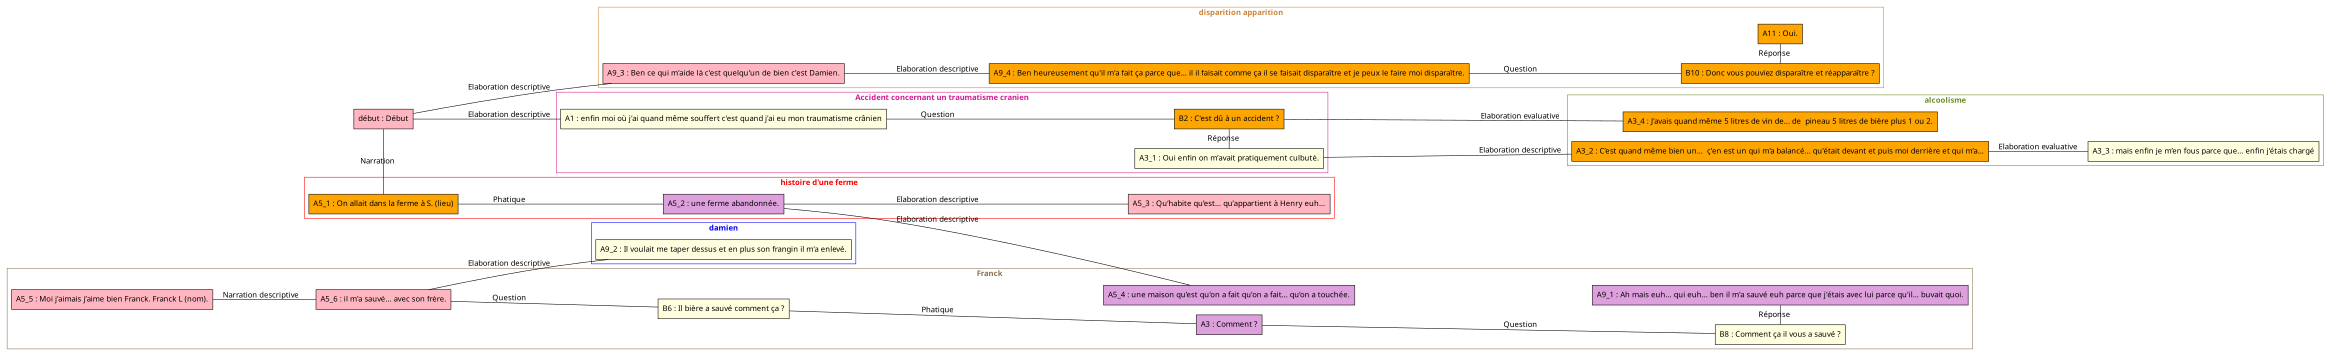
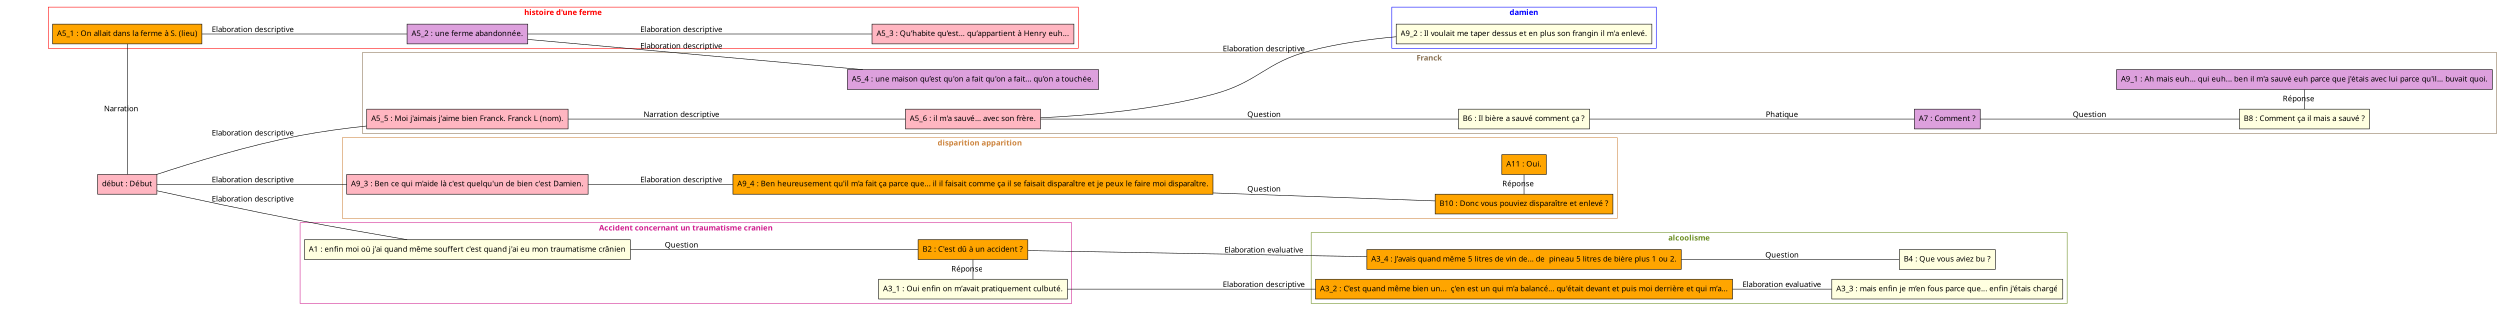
node "B10 : Donc vous pouviez disparaître et réapparaître ?": label "B10 : Donc vous pouviez disparaître et réapparaître ?" -> "B10 : Donc vous pouviez disparaître et enlevé ?"
edge "A5_5 : Moi j'aimais j’aime bien Franck. Franck L (nom)." -- "début : Début": added, label "Elaboration descriptive"
edge "A5_1 : On allait dans la ferme à S. (lieu)" -- "A5_2 : une ferme abandonnée.": label "Phatique" -> "Elaboration descriptive"
node "B4 : Que vous aviez bu ?": added
node "A3 : Comment ?": label "A3 : Comment ?" -> "A7 : Comment ?"
node "B8 : Comment ça il vous a sauvé ?": label "B8 : Comment ça il vous a sauvé ?" -> "B8 : Comment ça il mais a sauvé ?"
